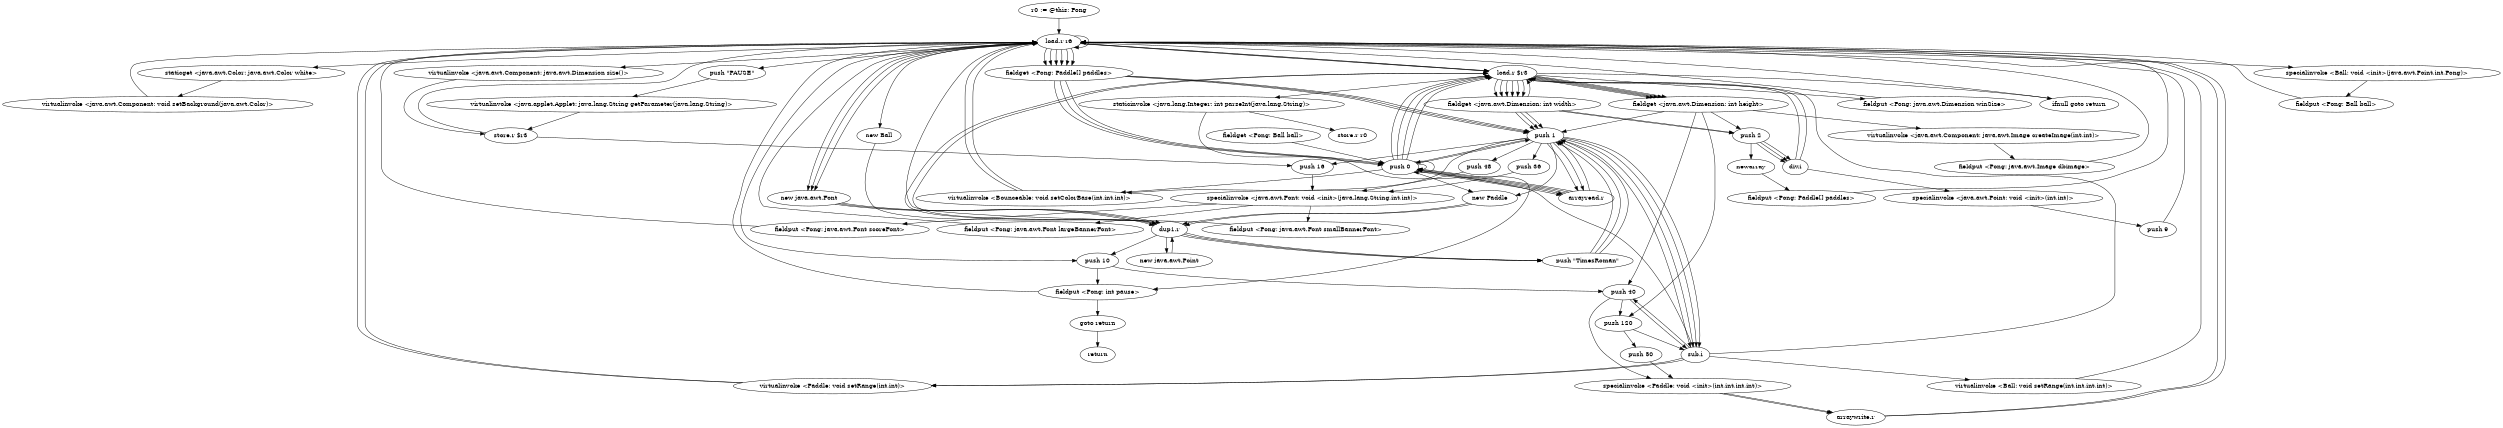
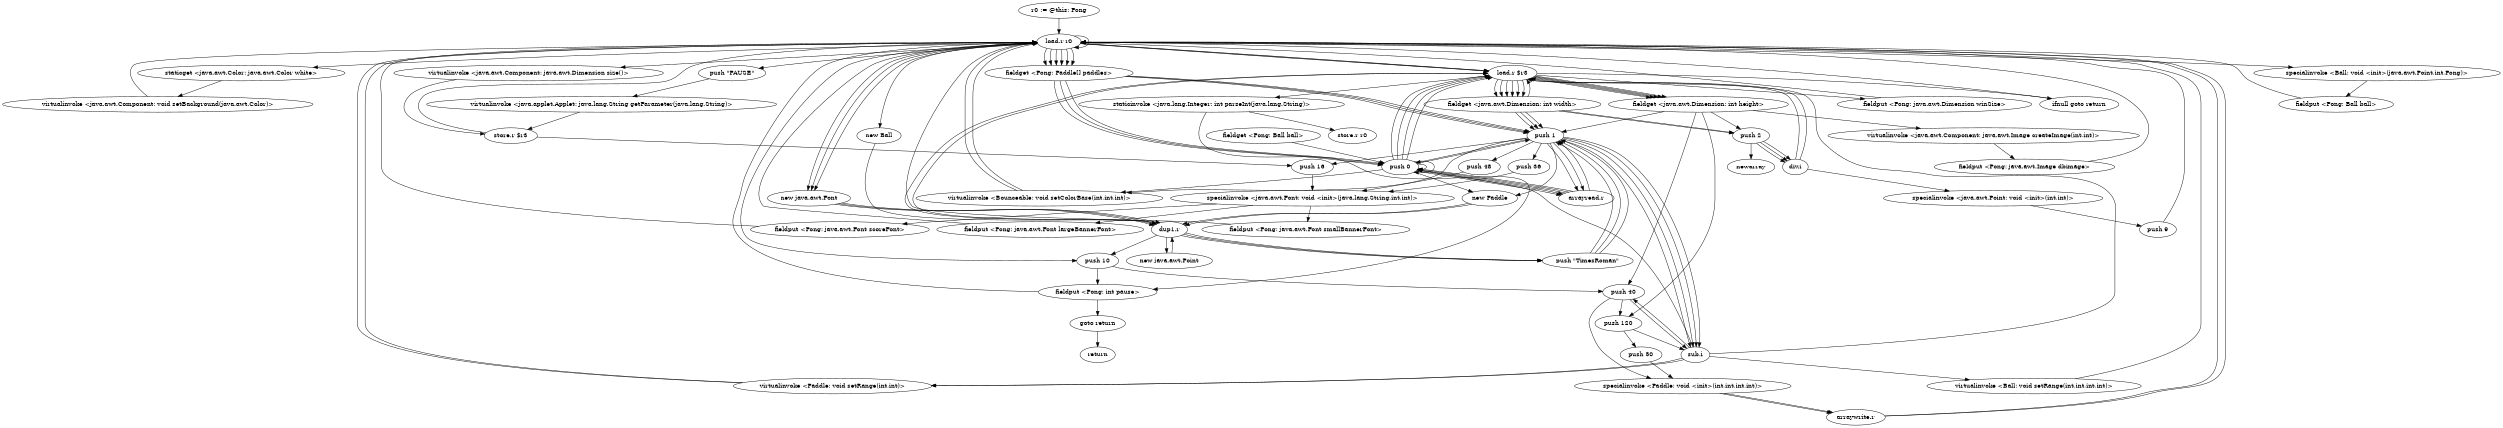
node "load.r r6": label "load.r r6" -> "load.r r0"
node "fieldput <Pong: Paddle[] paddles>": removed
